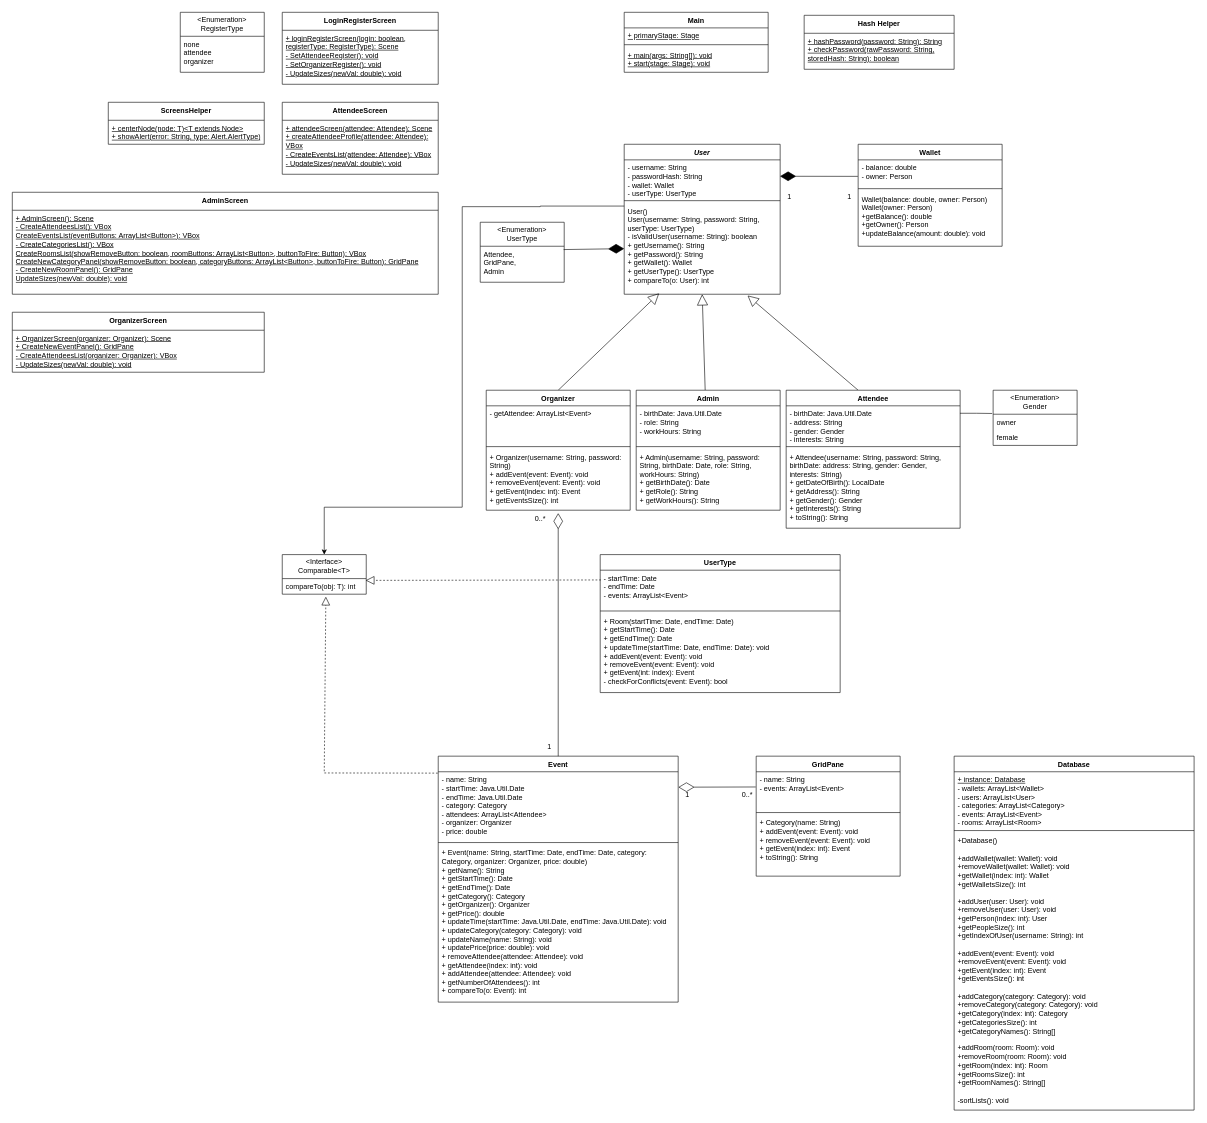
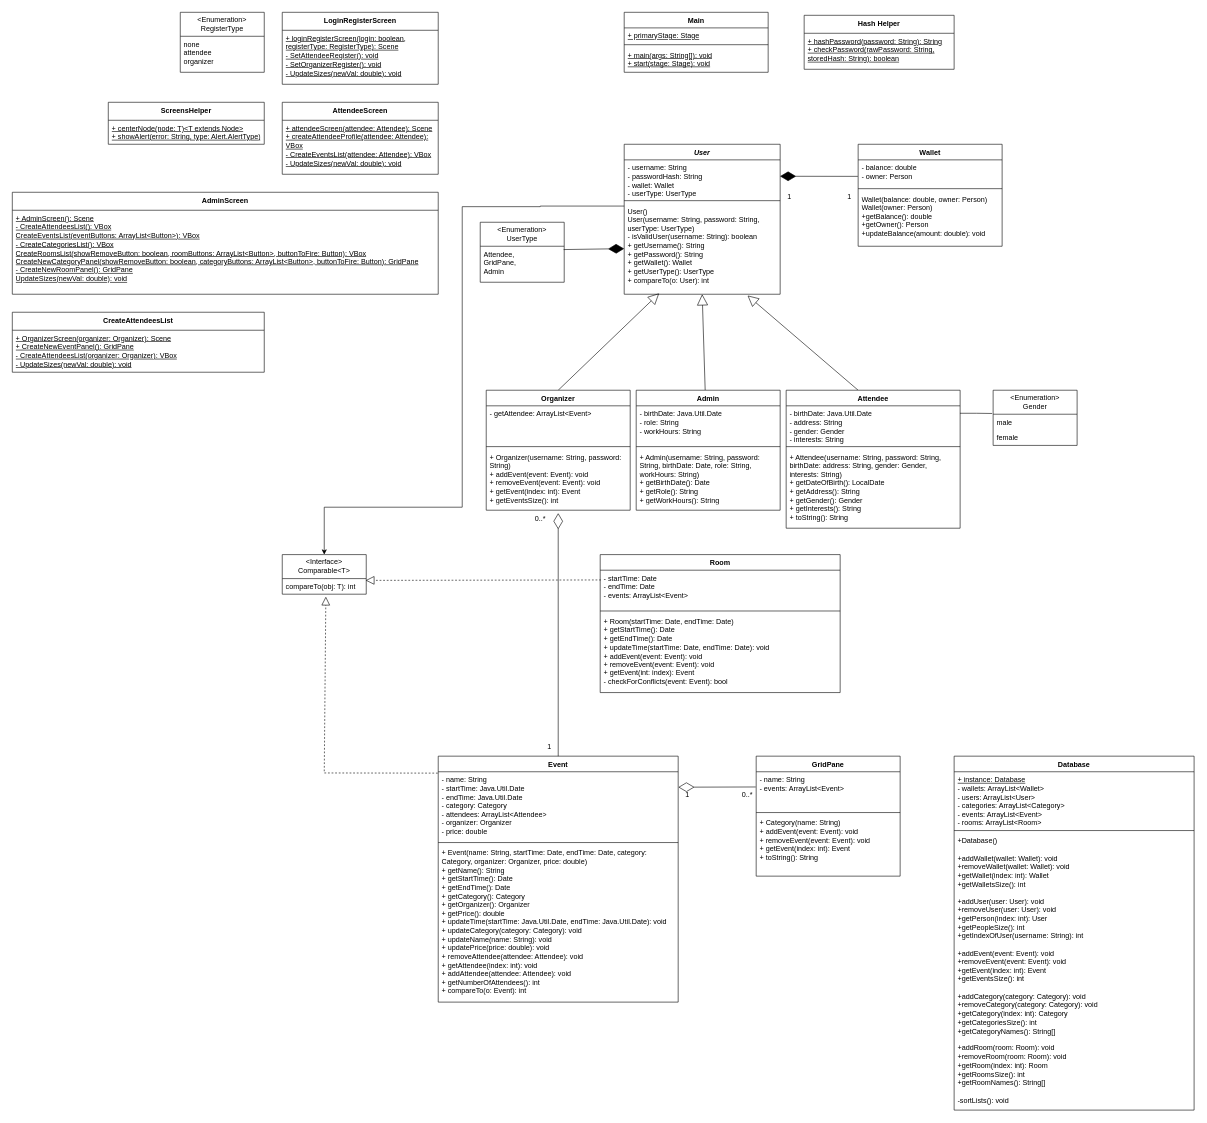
node "OrganizerScreen": label "OrganizerScreen" -> "CreateAttendeesList"
node "owner": label "owner" -> "male"
node "UserType": label "UserType" -> "Room"
